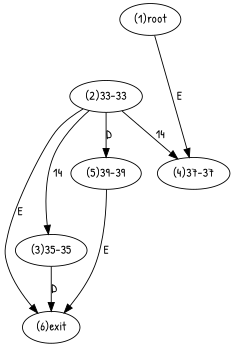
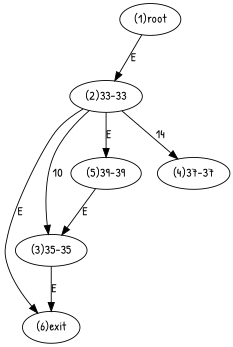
edge "(1)root" -> "(4)37-37": now "(1)root" -> "(2)33-33"
edge "(2)33-33" -> "(5)39-39": label "D" -> "E"
edge "(2)33-33" -> "(3)35-35": label "14" -> "10"
edge "(5)39-39" -> "(6)exit": now "(5)39-39" -> "(3)35-35"
edge "(3)35-35" -> "(6)exit": label "D" -> "E"
